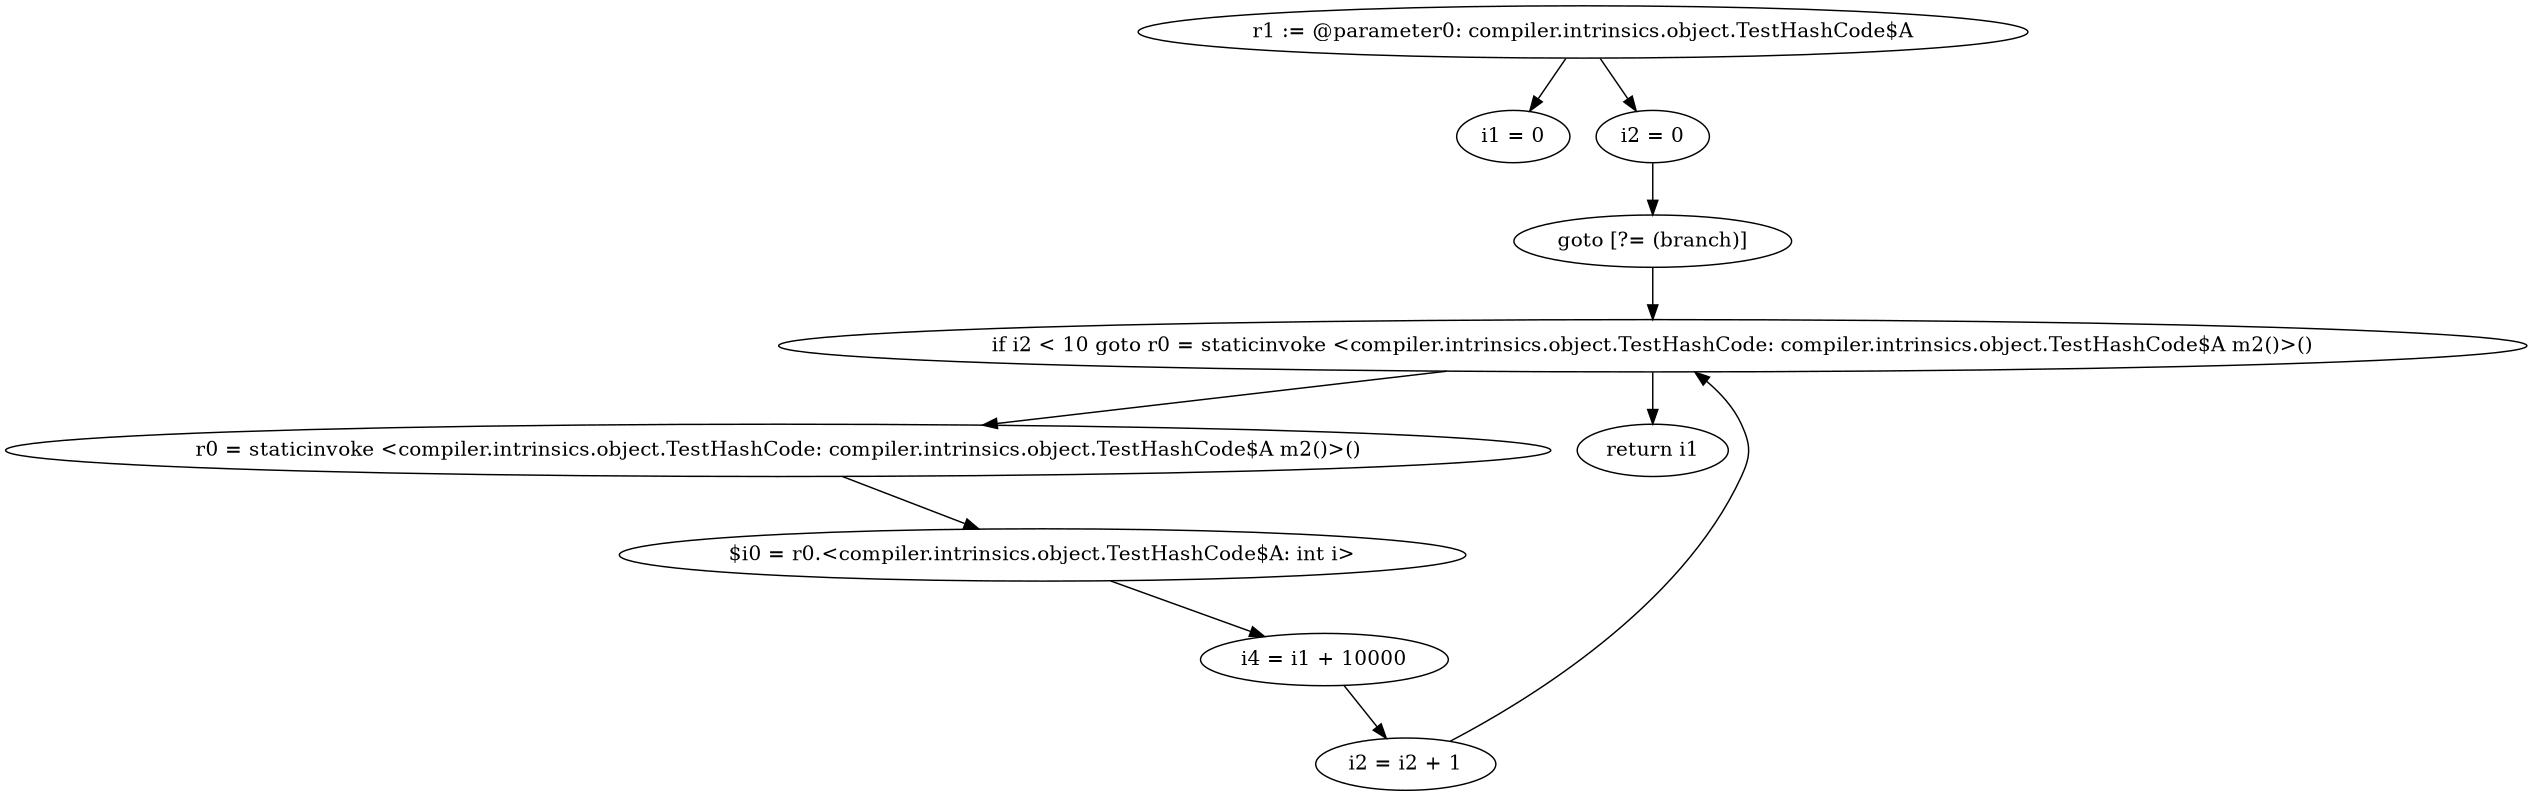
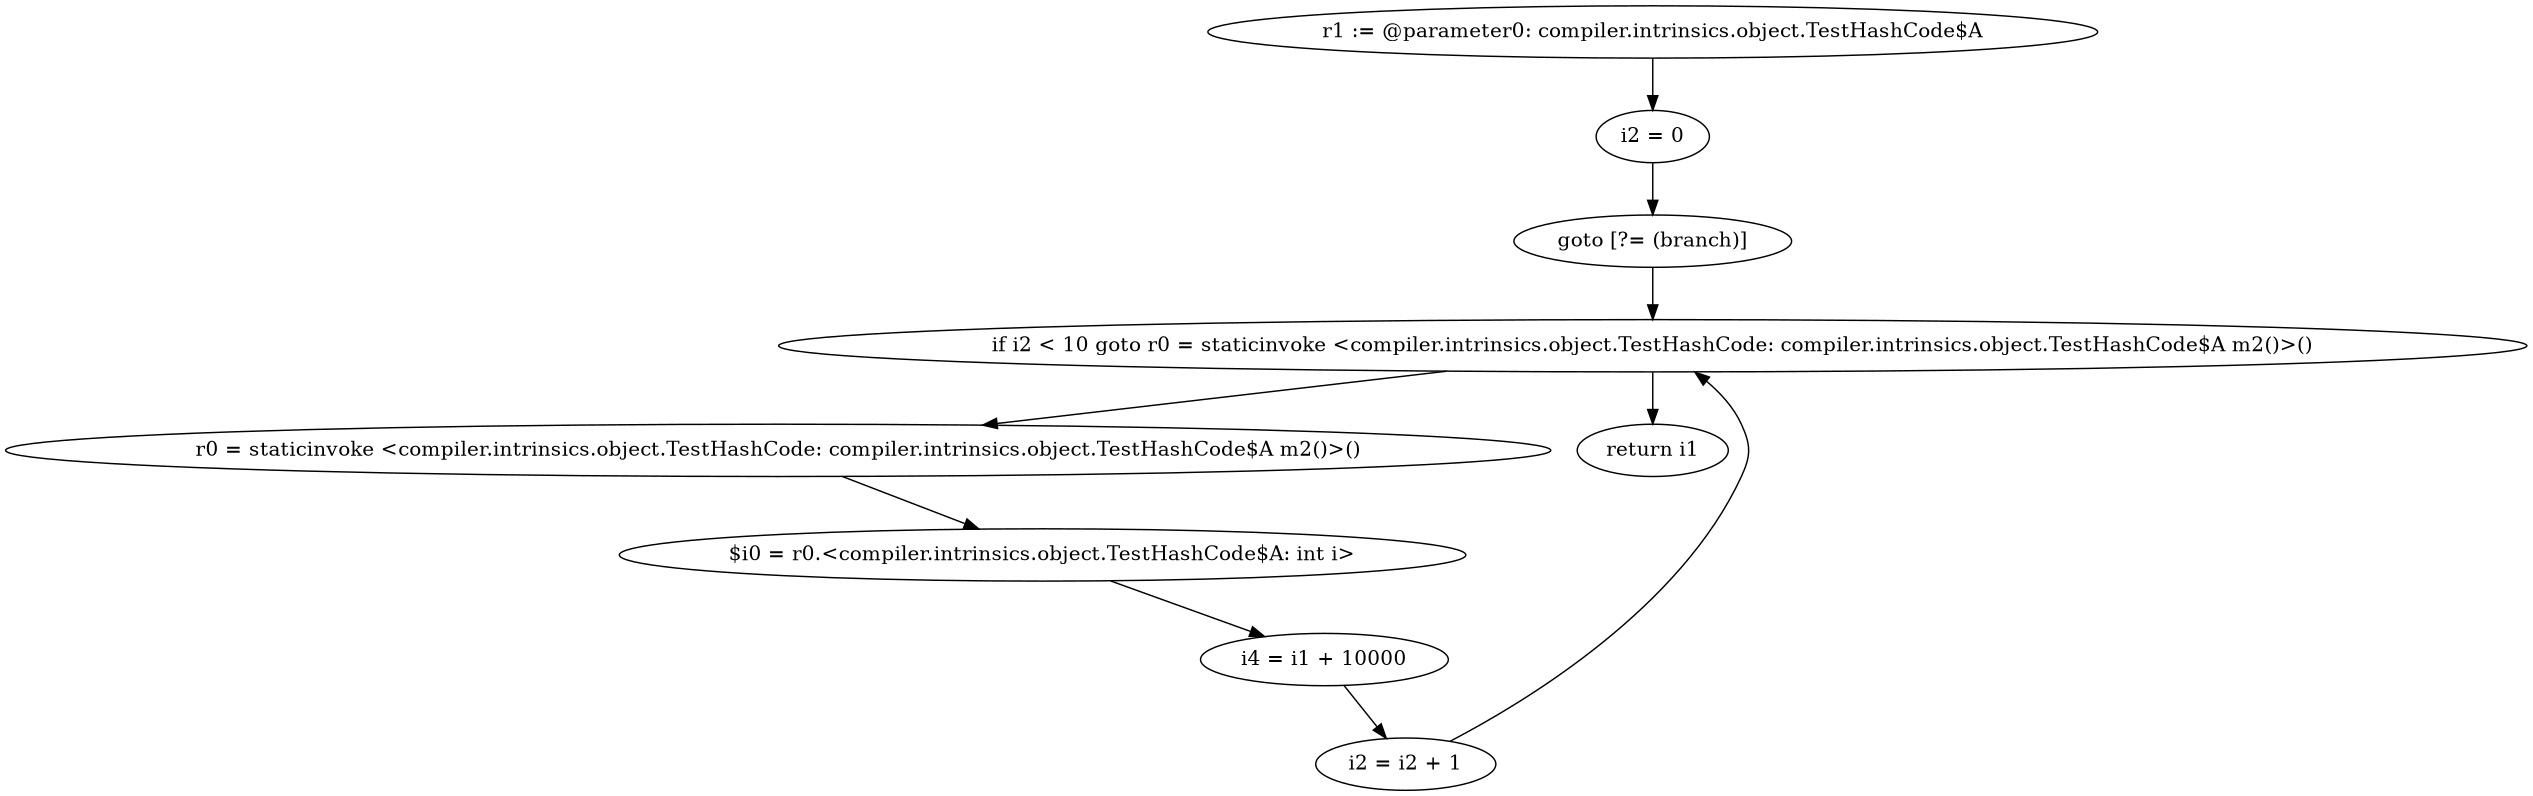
node "i1 = 0": removed
